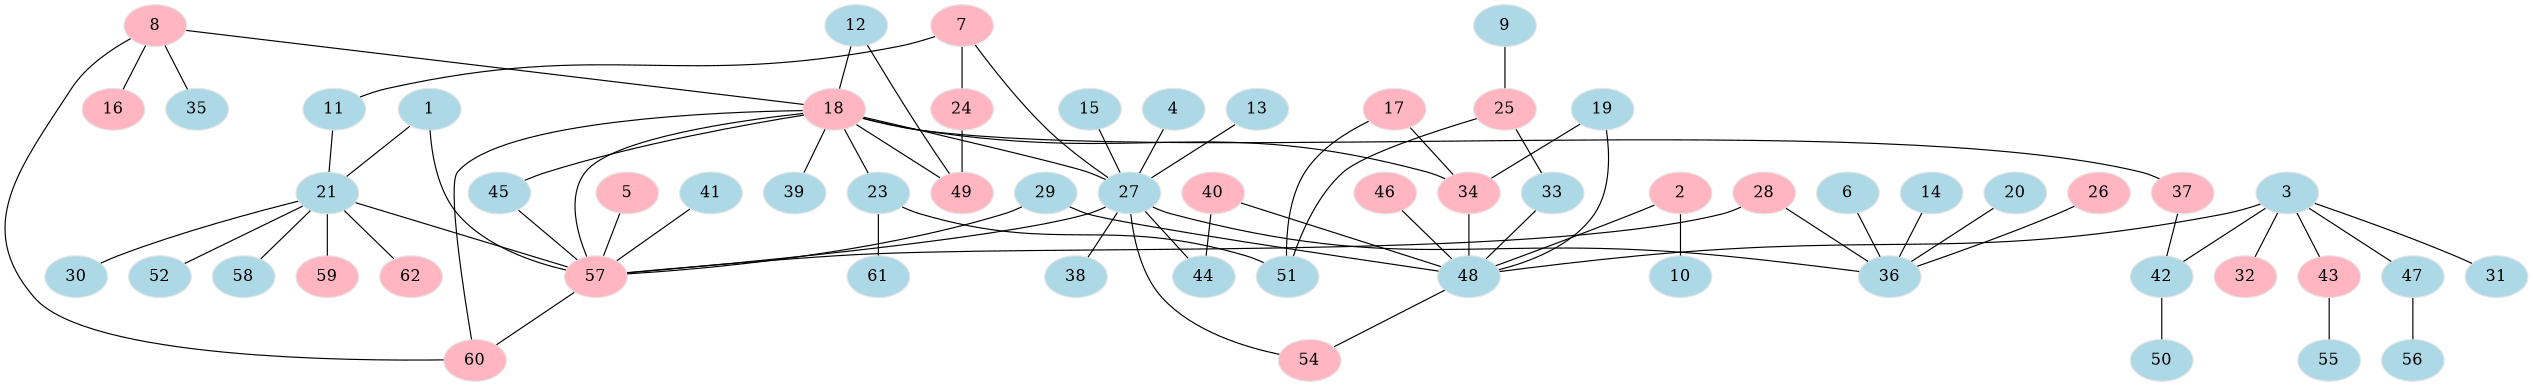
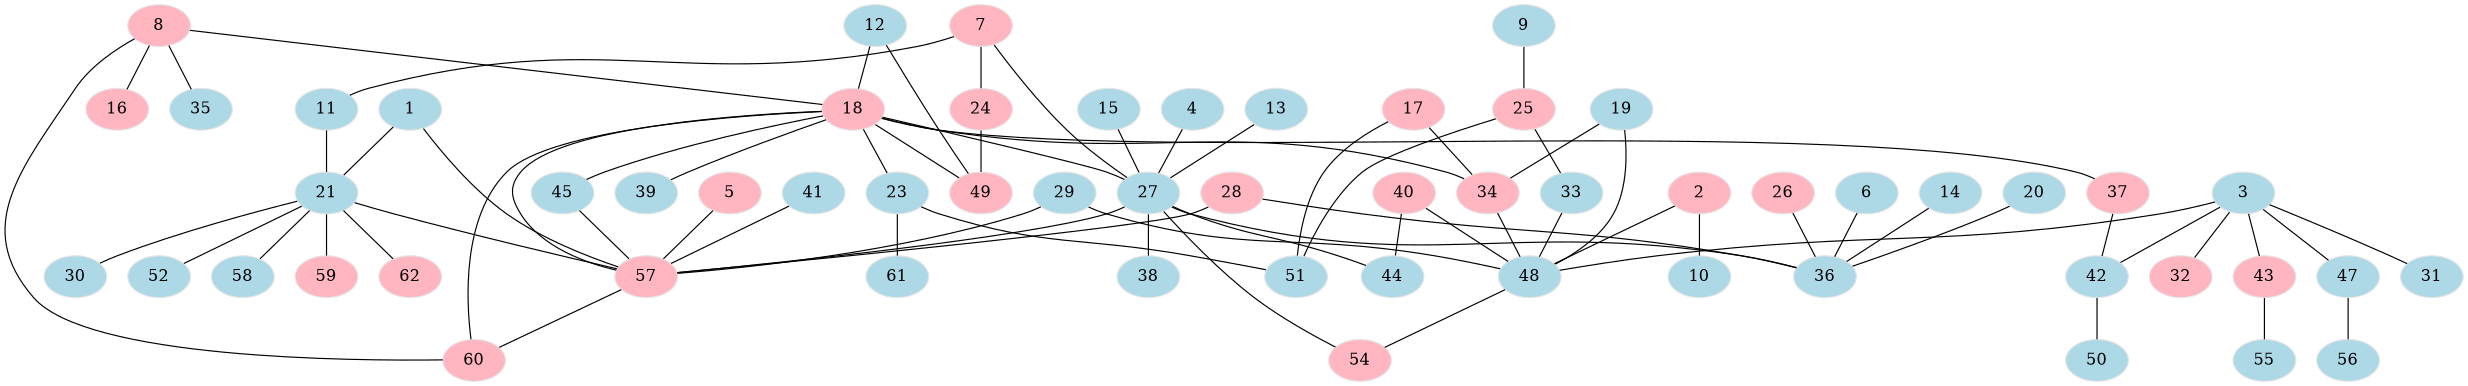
node "46": removed
